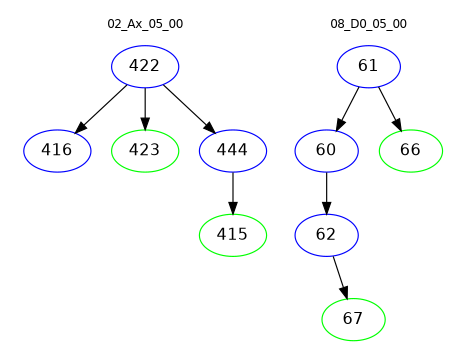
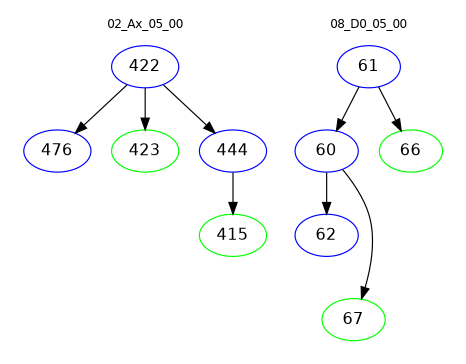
node "416": label "416" -> "476"
edge "62" -> "67": now "60" -> "67"
